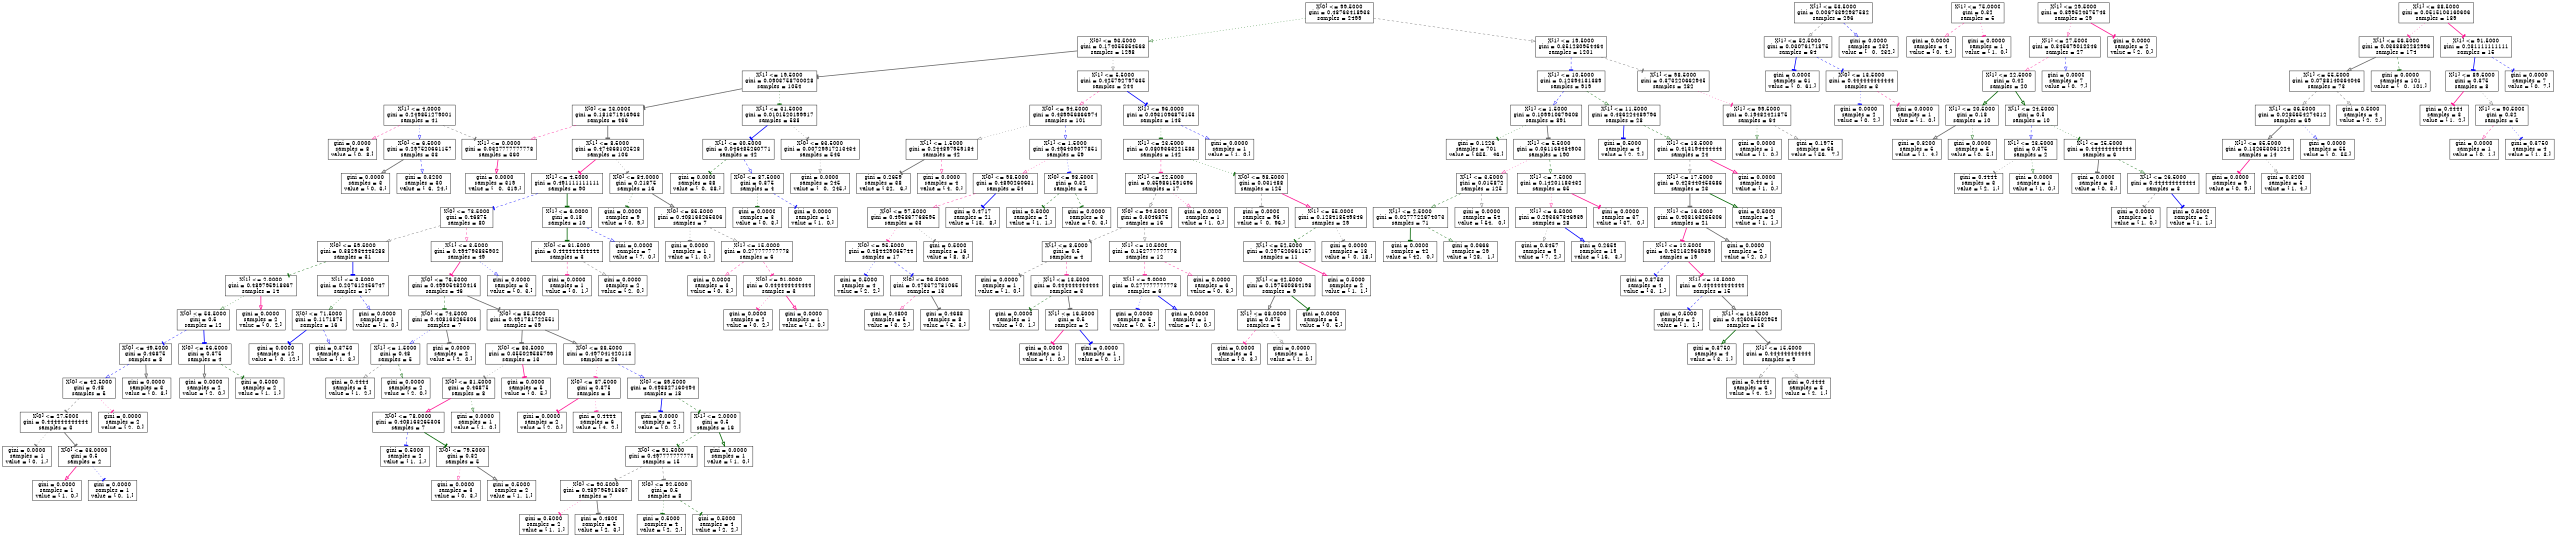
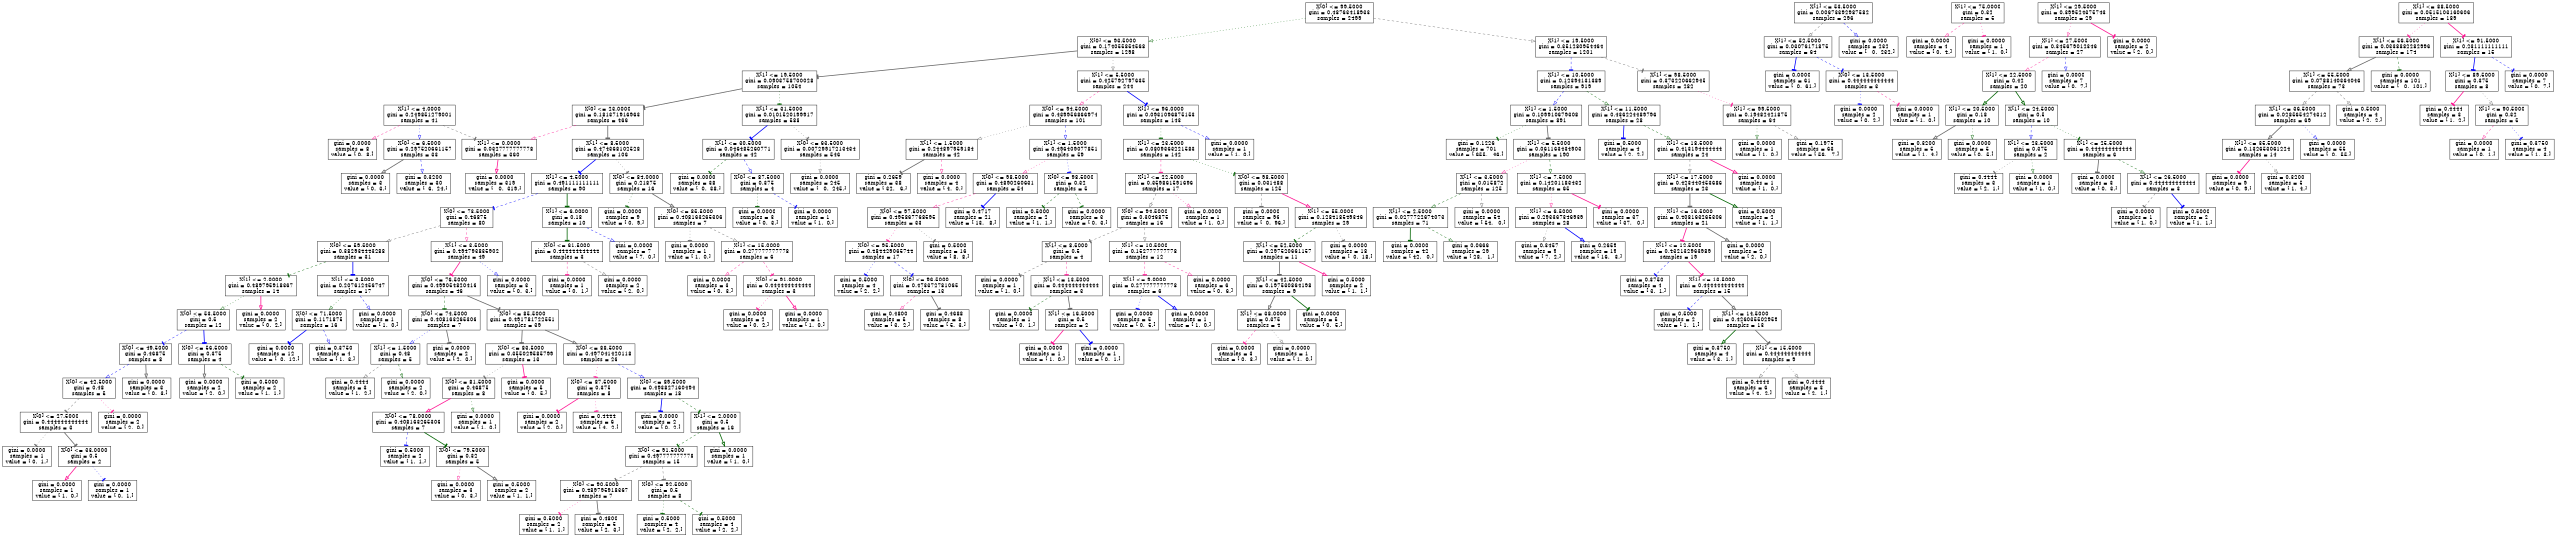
edge "X[1] <= 8.5000 gini = 0.474368102528 samples = 106" -> "X[1] <= 4.5000 gini = 0.491111111111 samples = 90": color deeppink -> blue
edge "X[1] <= 52.5000 gini = 0.297520661157 samples = 11" -> "X[1] <= 42.5000 gini = 0.197530864198 samples = 9": added
